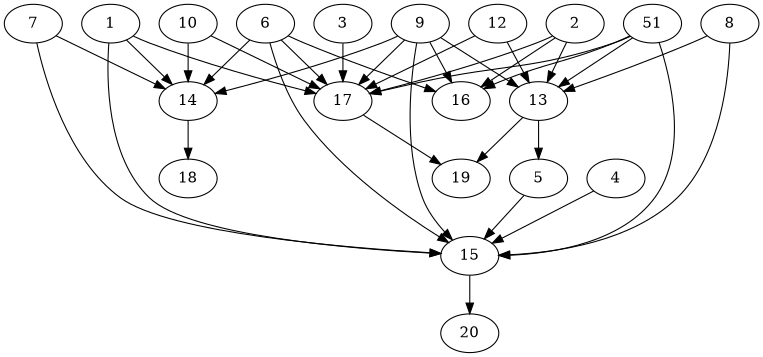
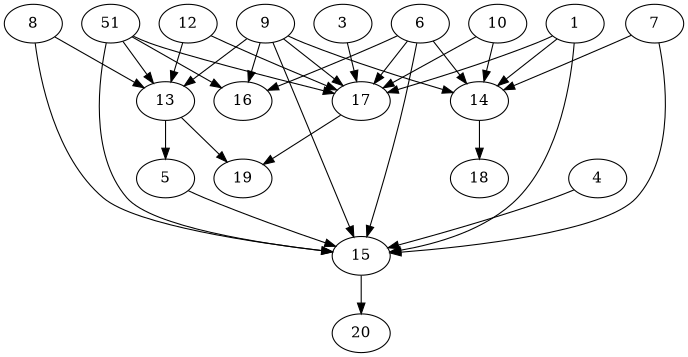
node "2": removed
